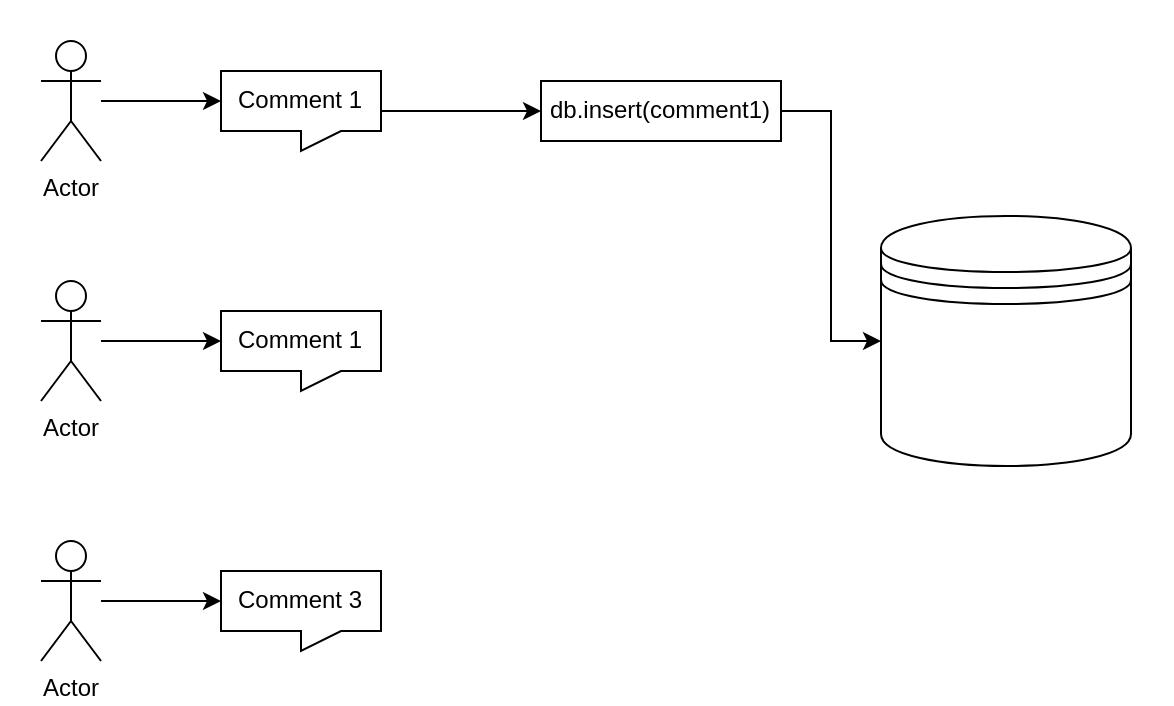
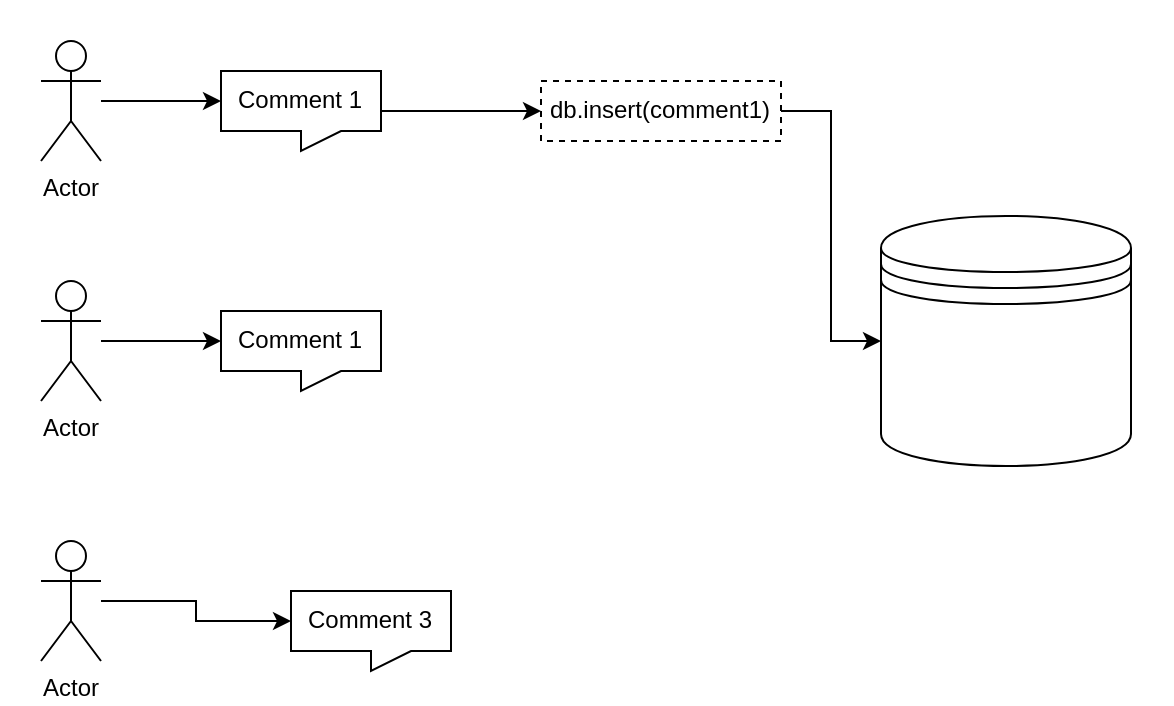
node "db.insert(comment1)": style solid -> dashed
node "Comment 3": moved (301, 611) -> (371, 631)
